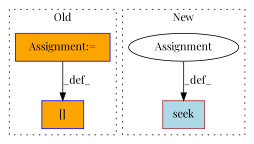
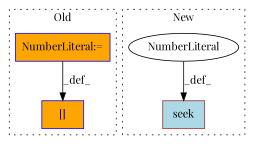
node "Assignment:=": label "Assignment:=" -> "NumberLiteral:="
node "Assignment": label "Assignment" -> "NumberLiteral"
